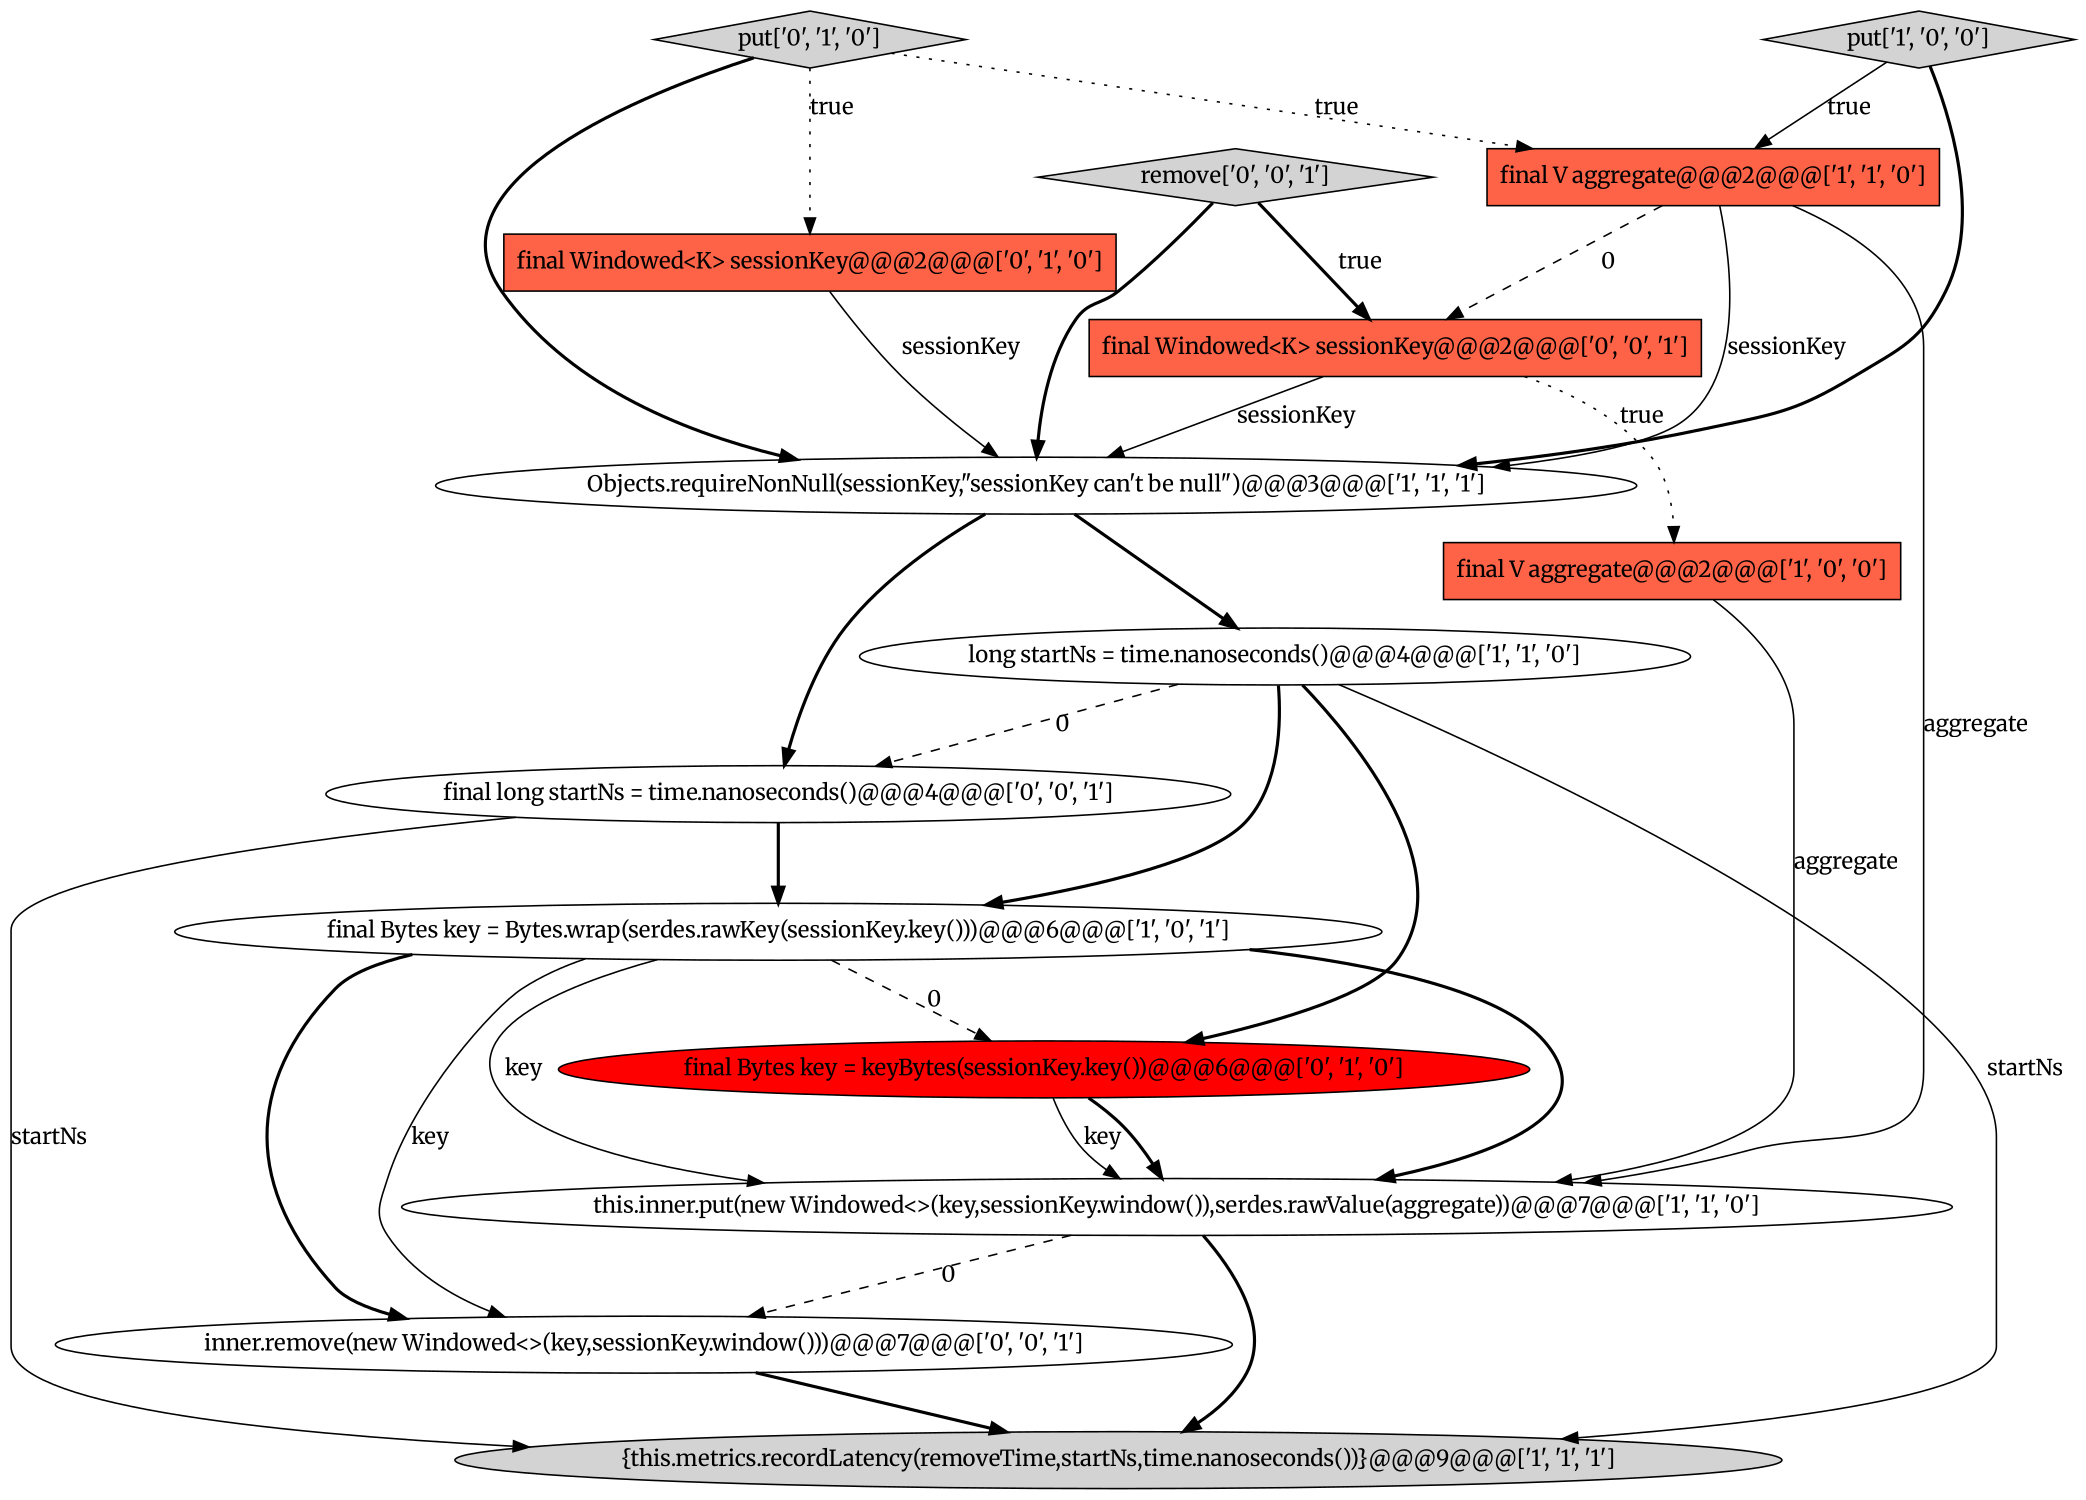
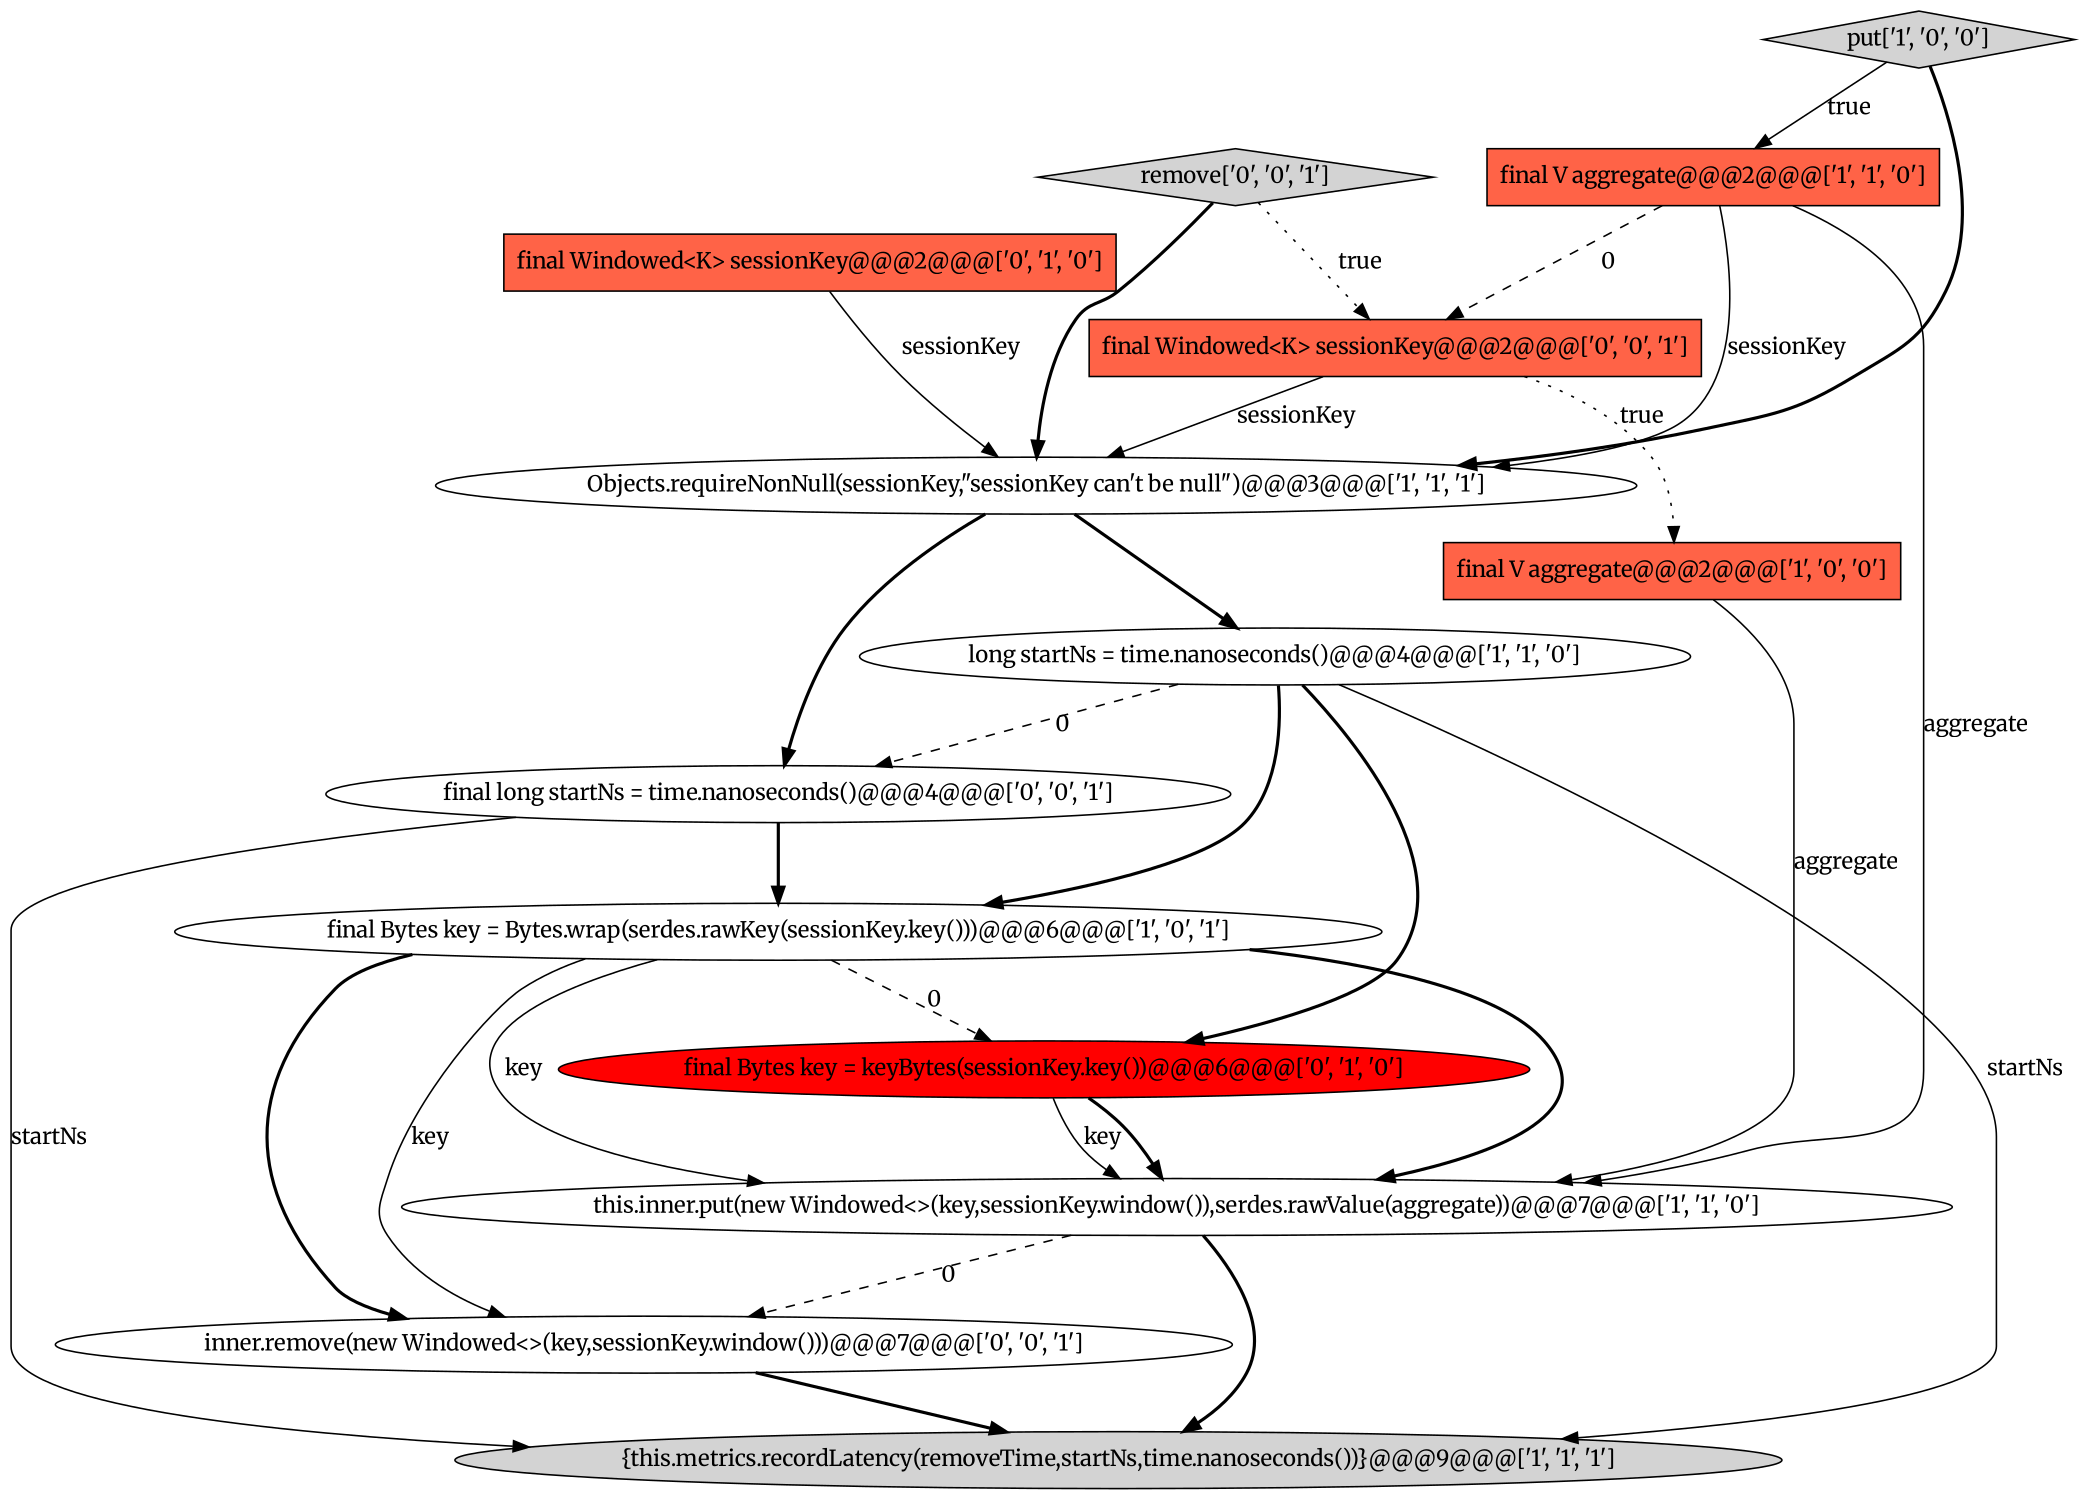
node "put['0', '1', '0']": removed
edge "remove['0', '0', '1']" -> "final Windowed<K> sessionKey@@@2@@@['0', '0', '1']": style bold -> dotted
